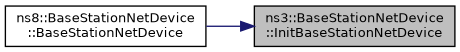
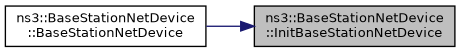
node "ns8::BaseStationNetDevice ::BaseStationNetDevice": label "ns8::BaseStationNetDevice ::BaseStationNetDevice" -> "ns3::BaseStationNetDevice ::BaseStationNetDevice"
